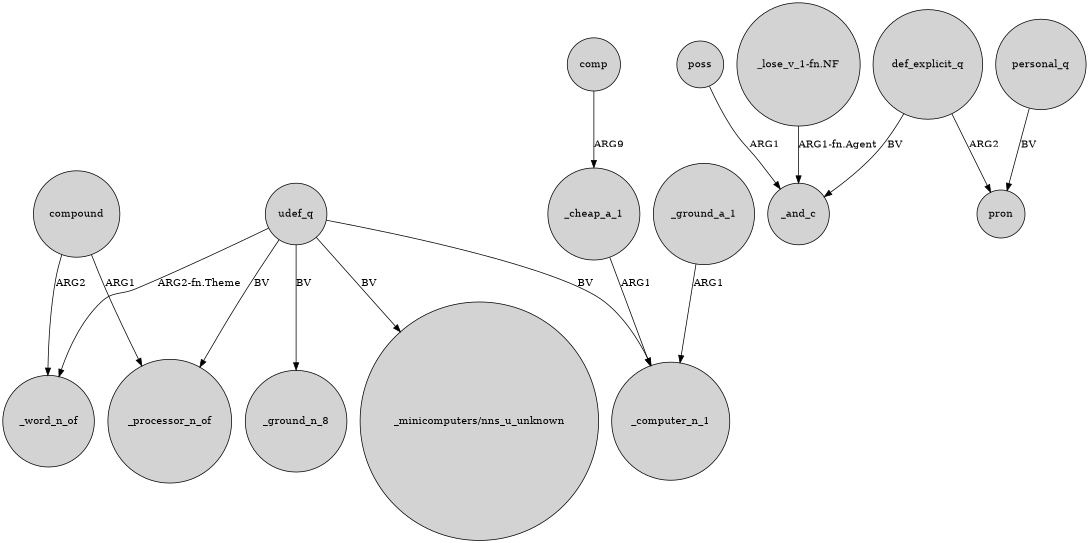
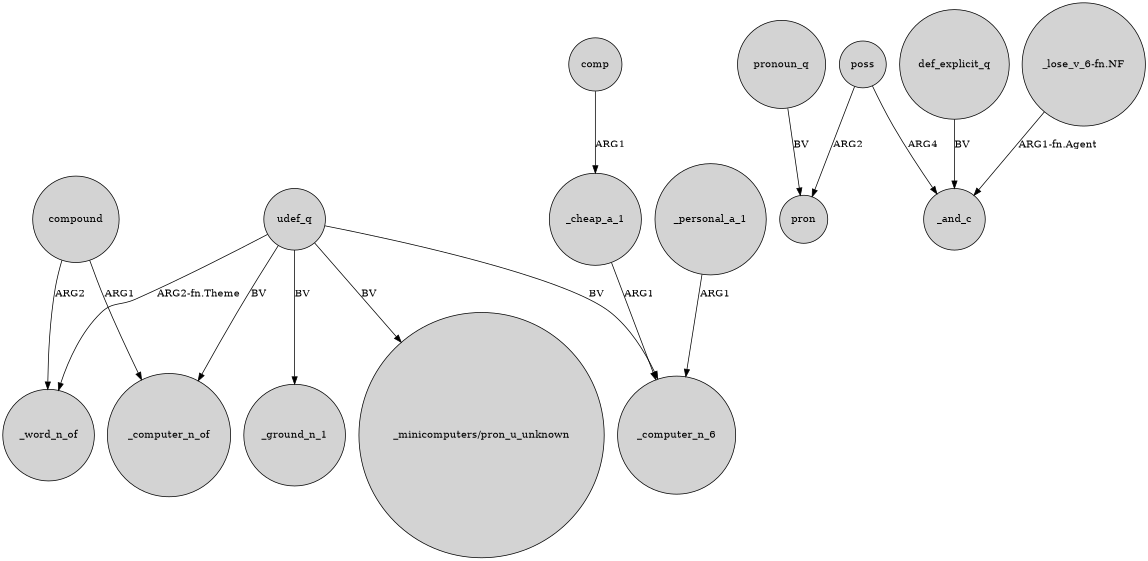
node "_lose_v_1-fn.NF": label "_lose_v_1-fn.NF" -> "_lose_v_6-fn.NF"
node "personal_q": label "personal_q" -> "pronoun_q"
edge "comp" -> "_cheap_a_1": label "ARG9" -> "ARG1"
edge "poss" -> "_and_c": label "ARG1" -> "ARG4"
edge "def_explicit_q" -> "pron": now "poss" -> "pron"
node "_ground_a_1": label "_ground_a_1" -> "_personal_a_1"
node "_processor_n_of": label "_processor_n_of" -> "_computer_n_of"
node "_ground_n_8": label "_ground_n_8" -> "_ground_n_1"
node "_minicomputers/nns_u_unknown": label "_minicomputers/nns_u_unknown" -> "_minicomputers/pron_u_unknown"
node "_computer_n_1": label "_computer_n_1" -> "_computer_n_6"
